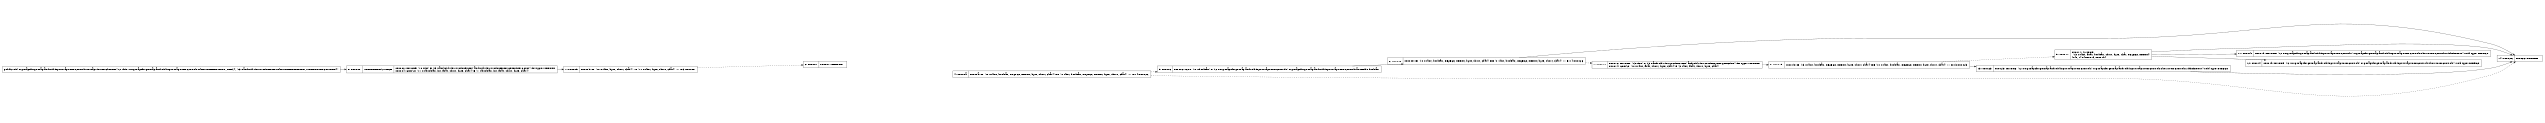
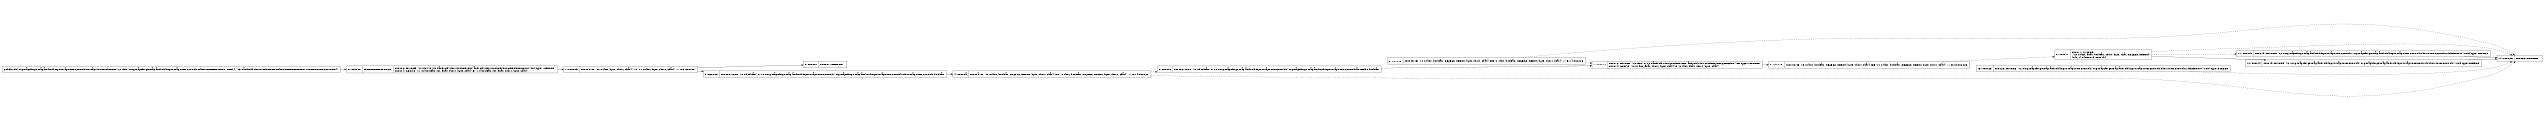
edge "6: 0x000e" -> "14: 0x0026": style solid -> dashed
edge "9: 0x0017" -> "14: 0x0026": style solid -> dashed
edge "9: 0x0017" -> "11: 0x001b": style solid -> dashed
edge "11: 0x001b" -> "14: 0x0026": added
edge "12: 0x001f" -> "14: 0x0026": added
edge "5: 0x000c" -> "6: 0x000e": now "5: 0x000c" -> "7: 0x0010"
edge "1: 0x0005" -> "2: 0x0007": style dashed -> solid
edge "8: 0x0015" -> "13: 0x0023": removed
node "0: 0x0000": text "MTH_ENTER_SWITCH" -> "MTH_ENTER_BLOCK"
node "3: 0x0008": added
edge "13: 0x0023" -> "14: 0x0026": style solid -> dashed
